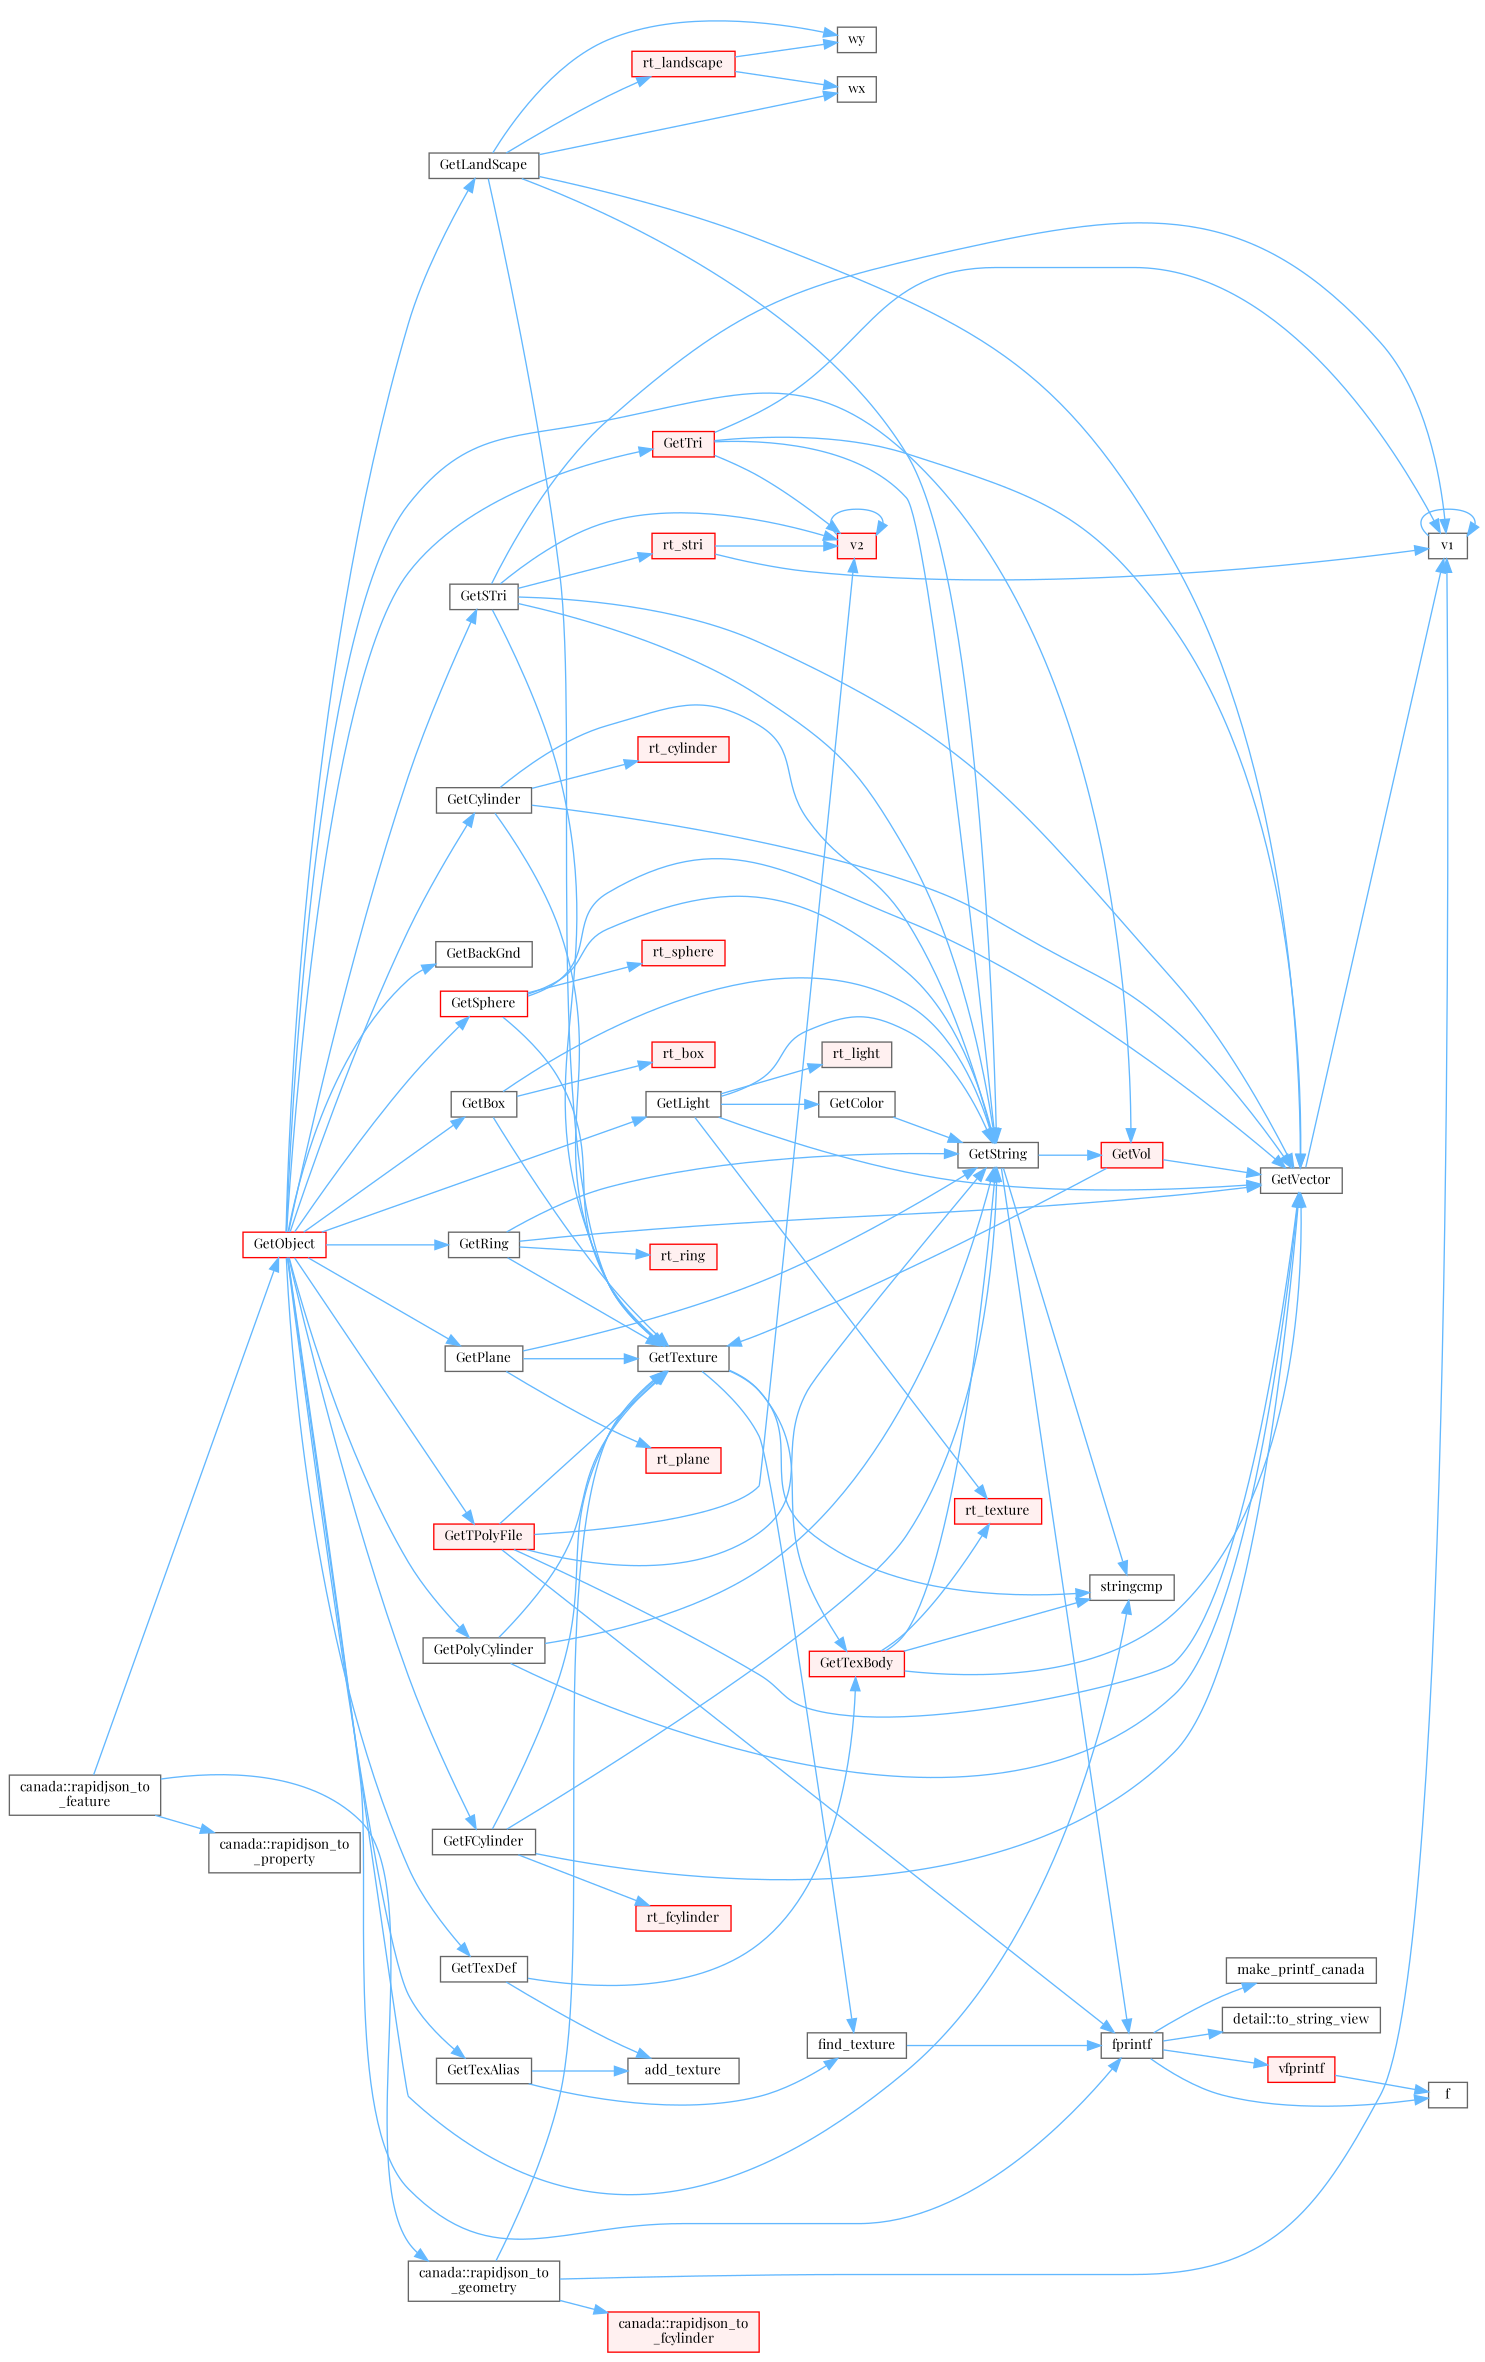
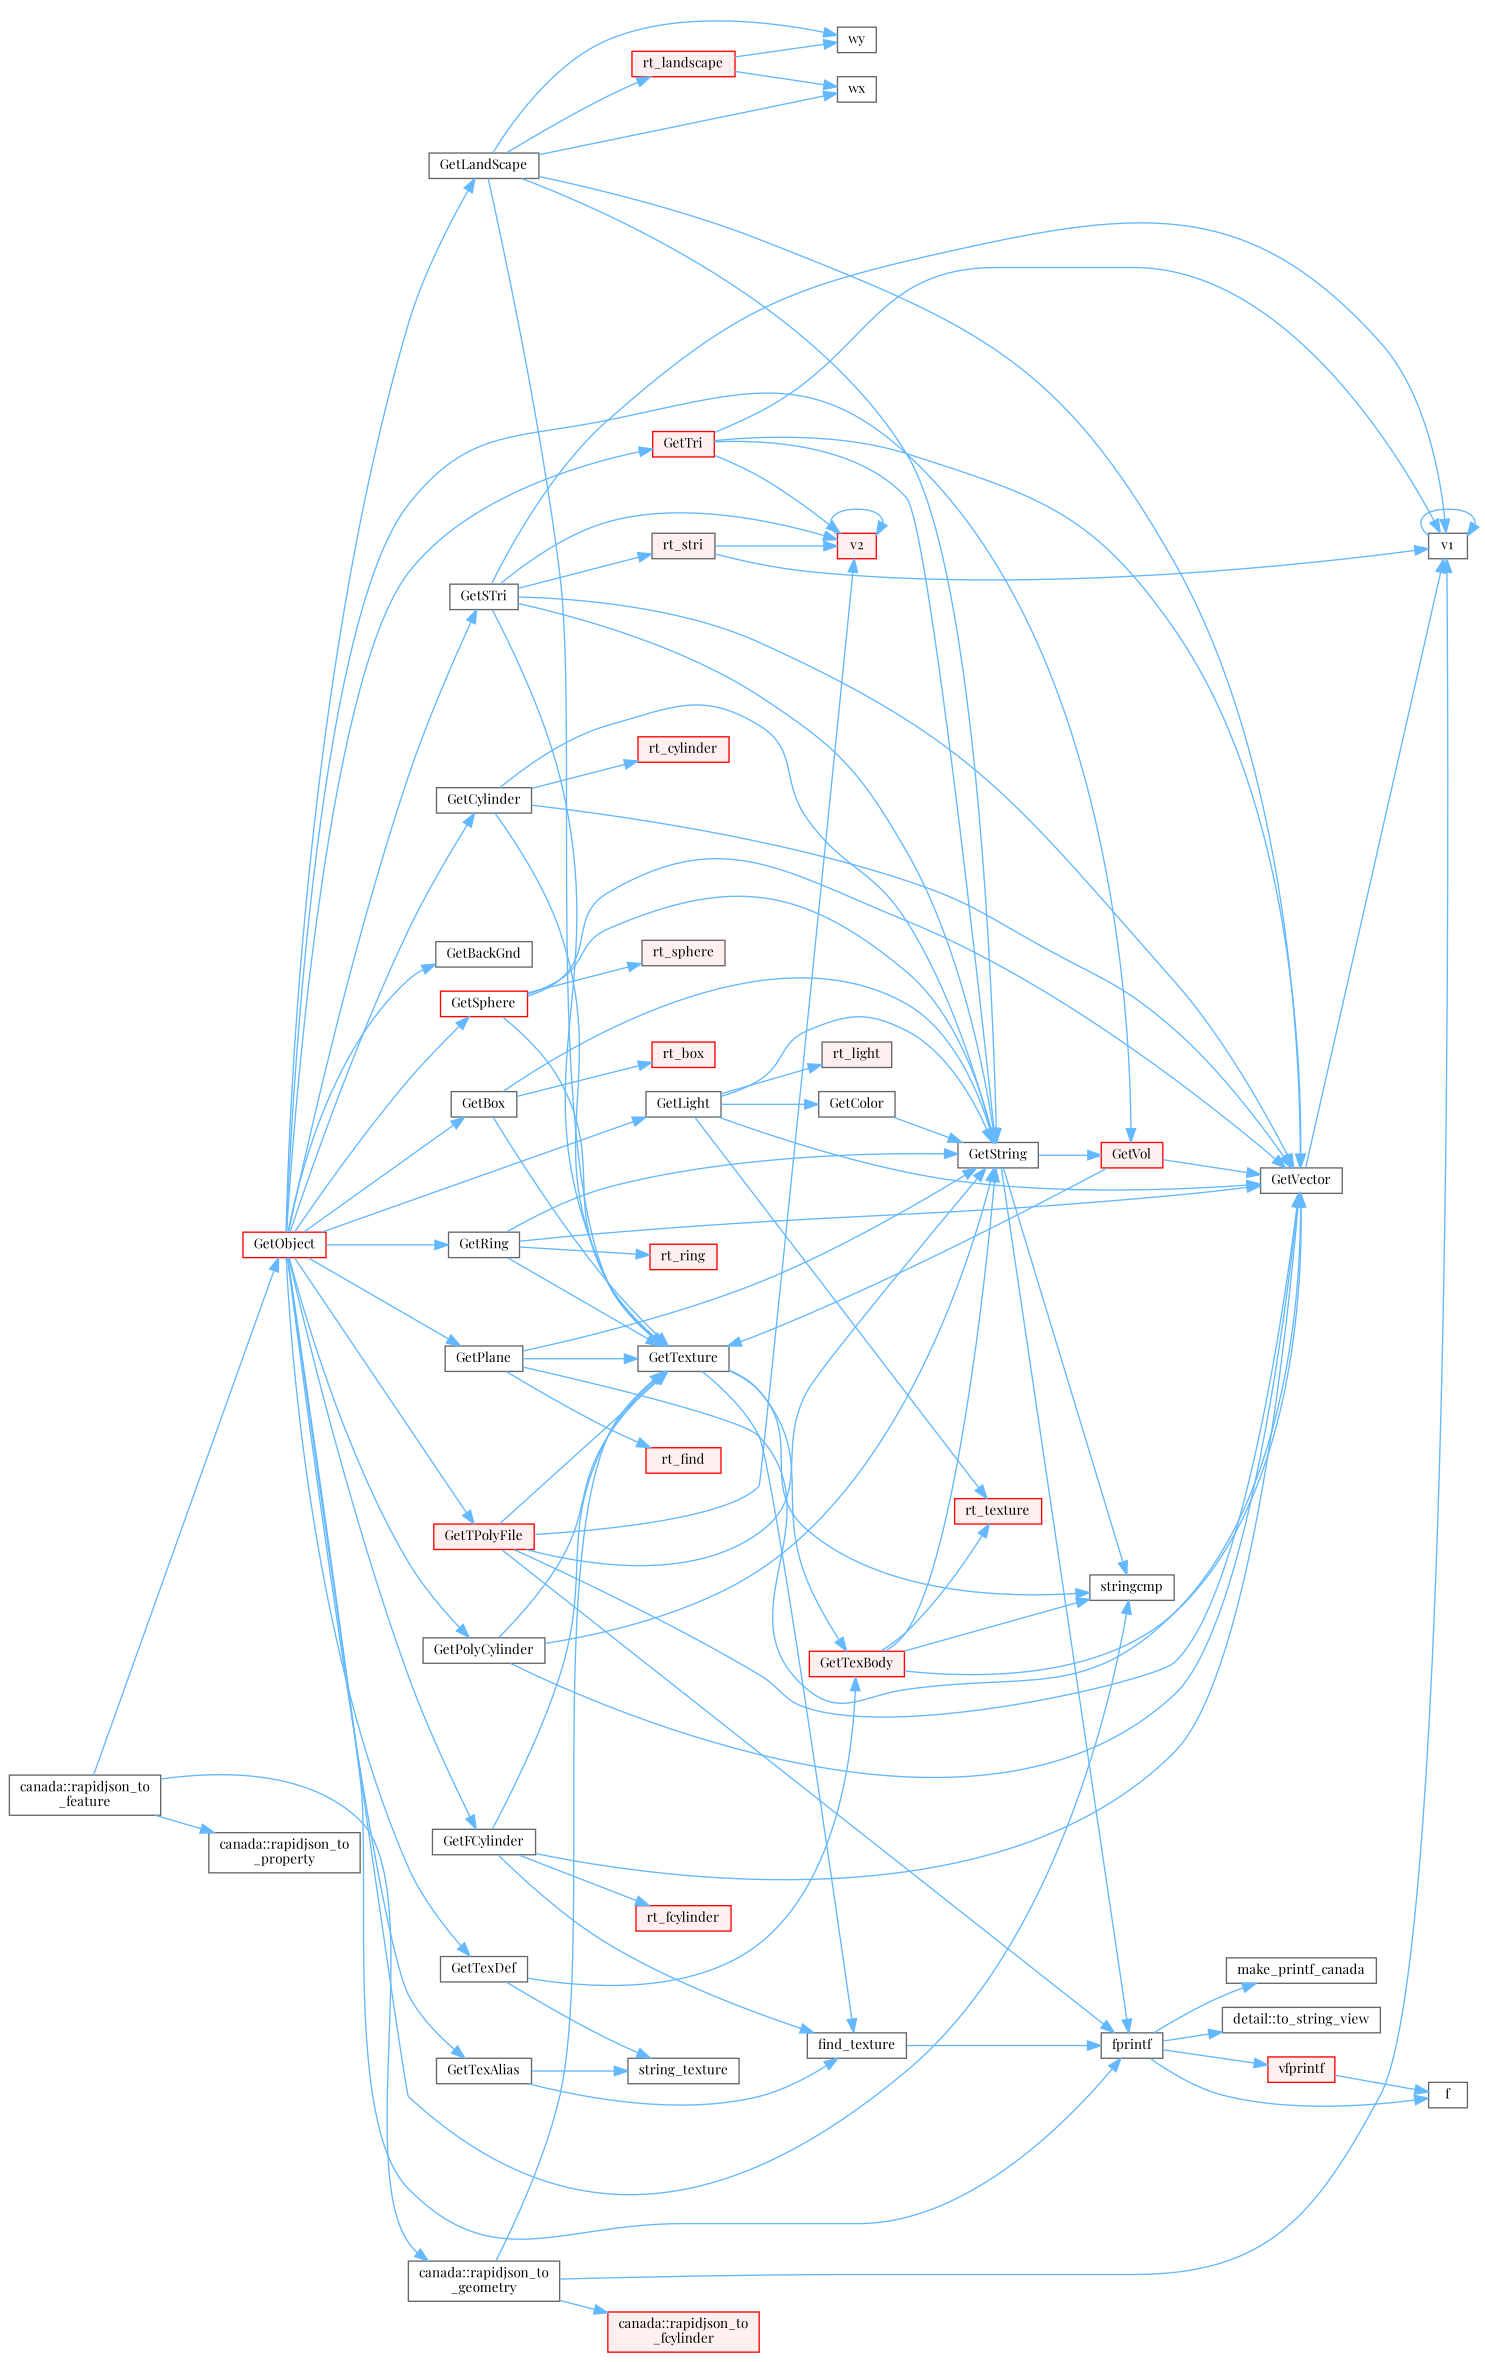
node "rt_stri": color red -> grey40
node "rt_sphere": color red -> grey40
node "rt_plane": label "rt_plane" -> "rt_find"
edge "GetFCylinder" -> "GetString": now "GetFCylinder" -> "find_texture"
edge "GetPlane" -> "GetVector": added
node "add_texture": label "add_texture" -> "string_texture"
